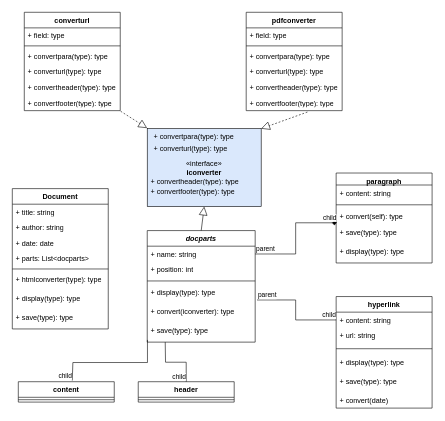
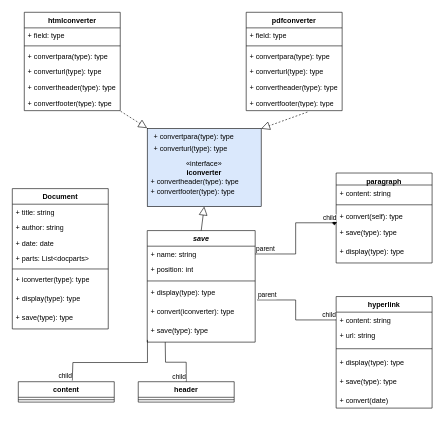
node "converturl": label "converturl" -> "htmlconverter"
node "docparts": label "docparts" -> "save"
node "+ htmlconverter(type): type": label "+ htmlconverter(type): type" -> "+ iconverter(type): type"
